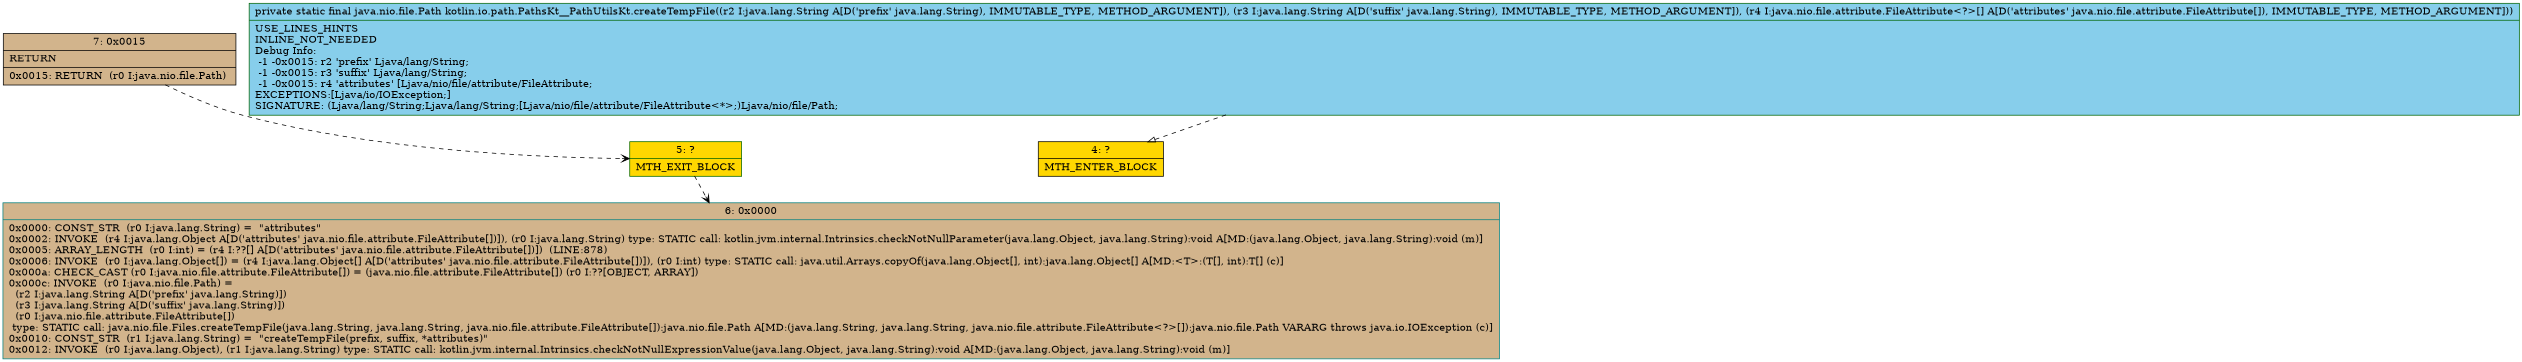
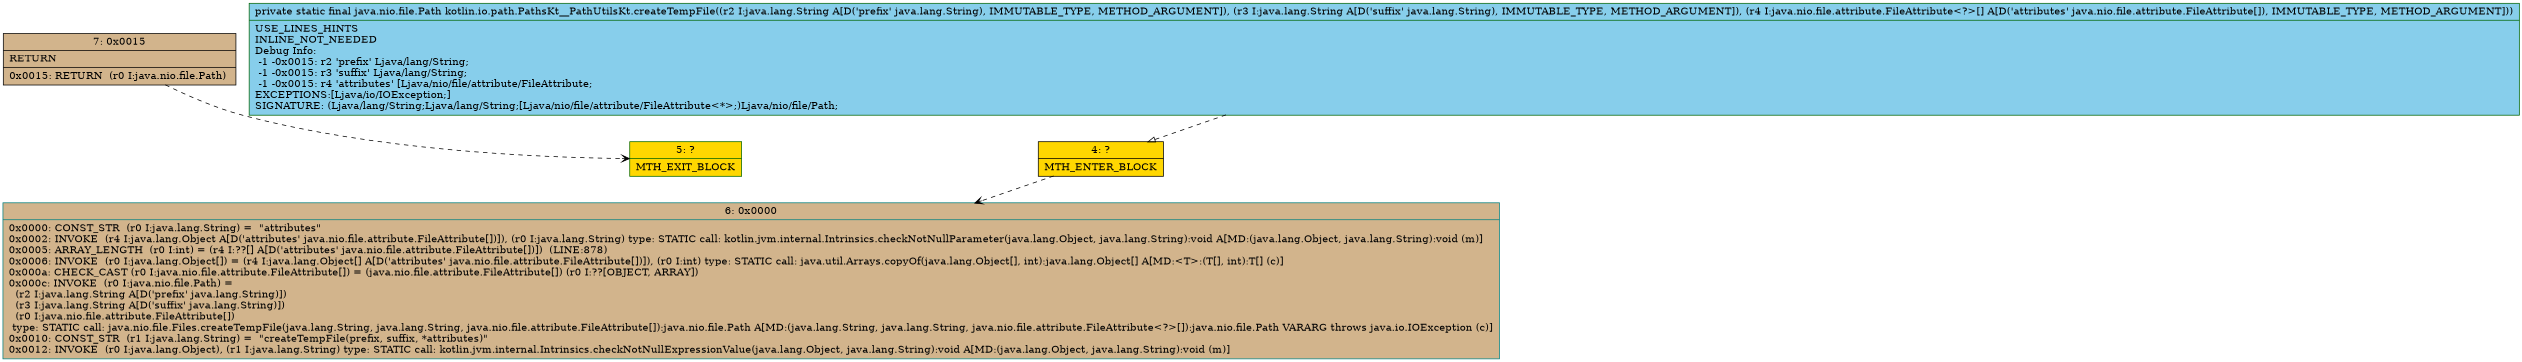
edge "5: ?" -> "6: 0x0000": now "4: ?" -> "6: 0x0000"
